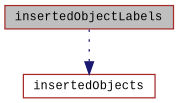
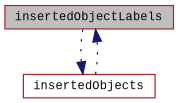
edge "insertedObjects" -> "insertedObjectLabels": added
